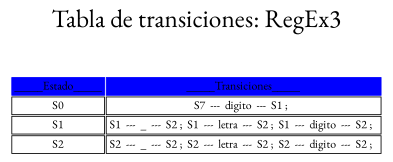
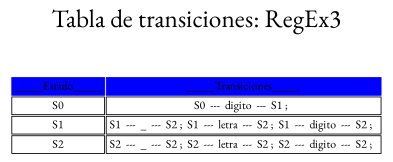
node "_____Estado_____": text "S7  ---  digito  ---  S1 ;" -> "S0  ---  digito  ---  S1 ;"
